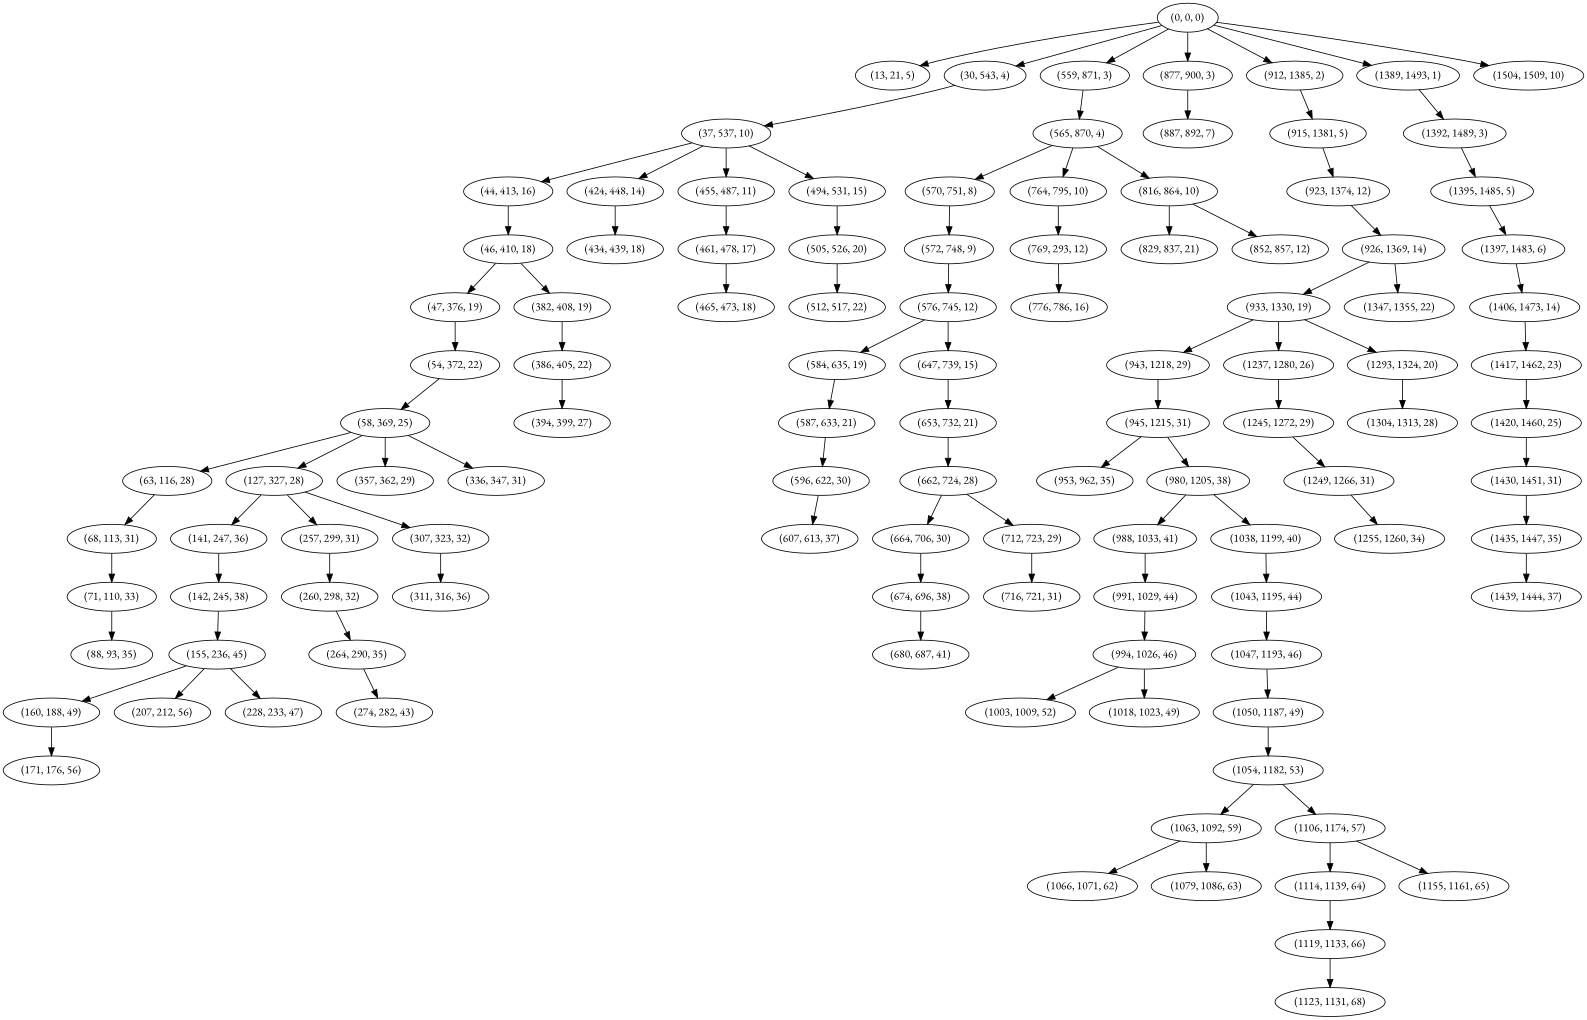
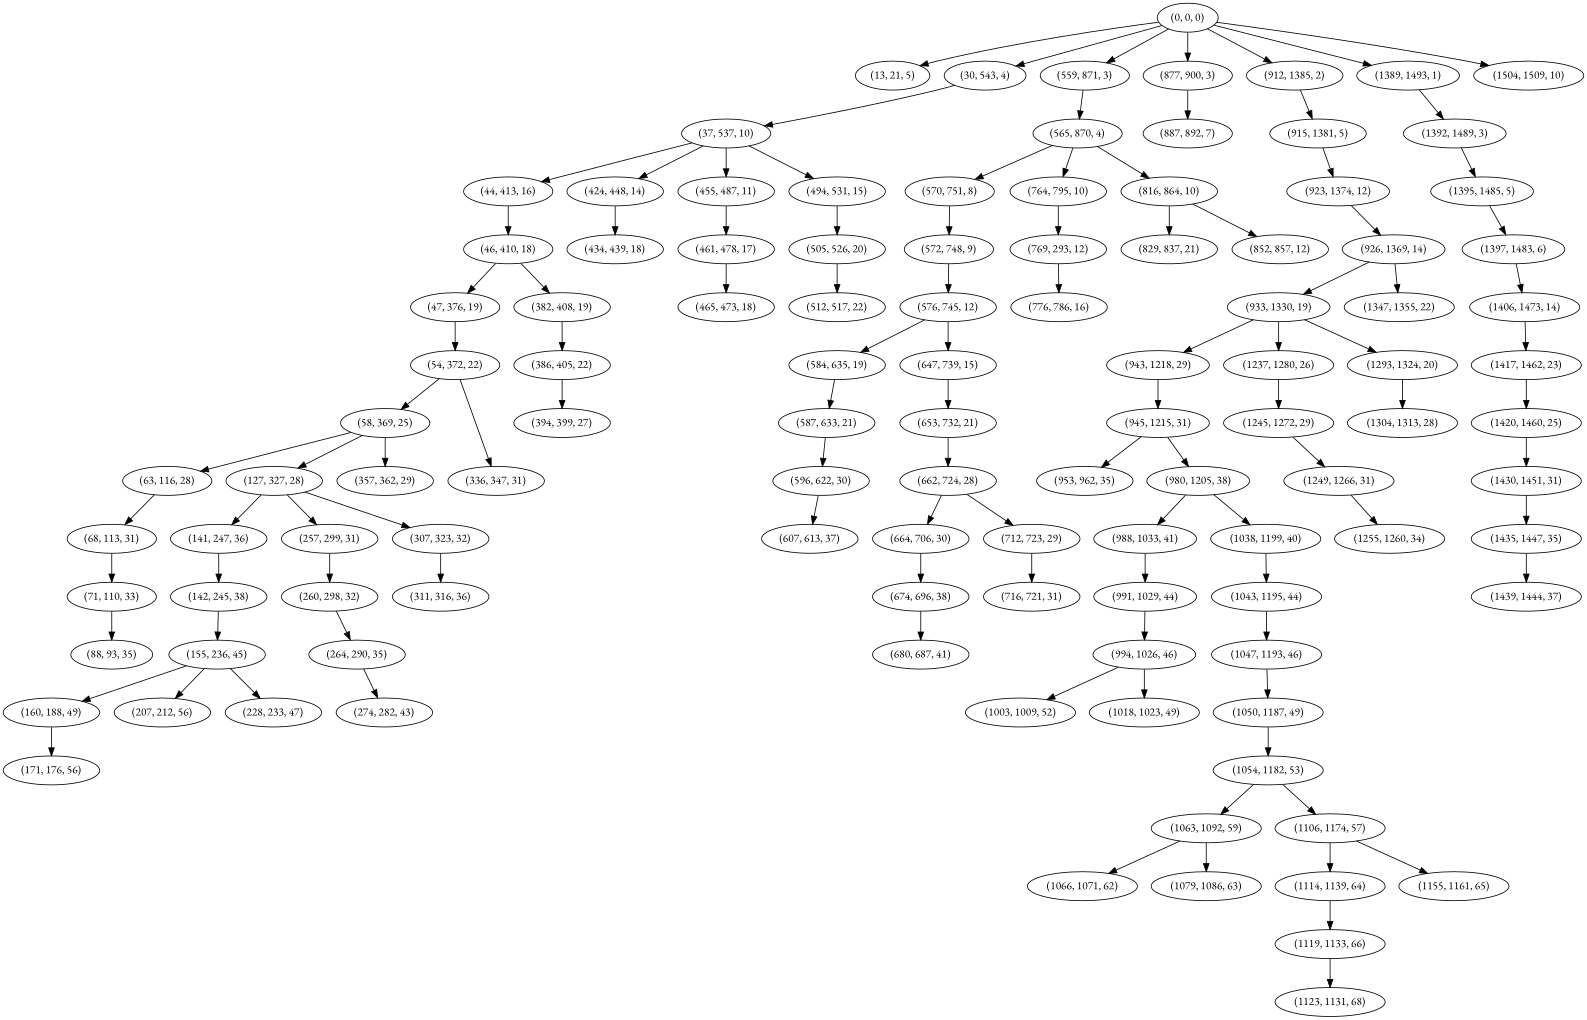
edge "(58, 369, 25)" -> "(336, 347, 31)": now "(54, 372, 22)" -> "(336, 347, 31)"
